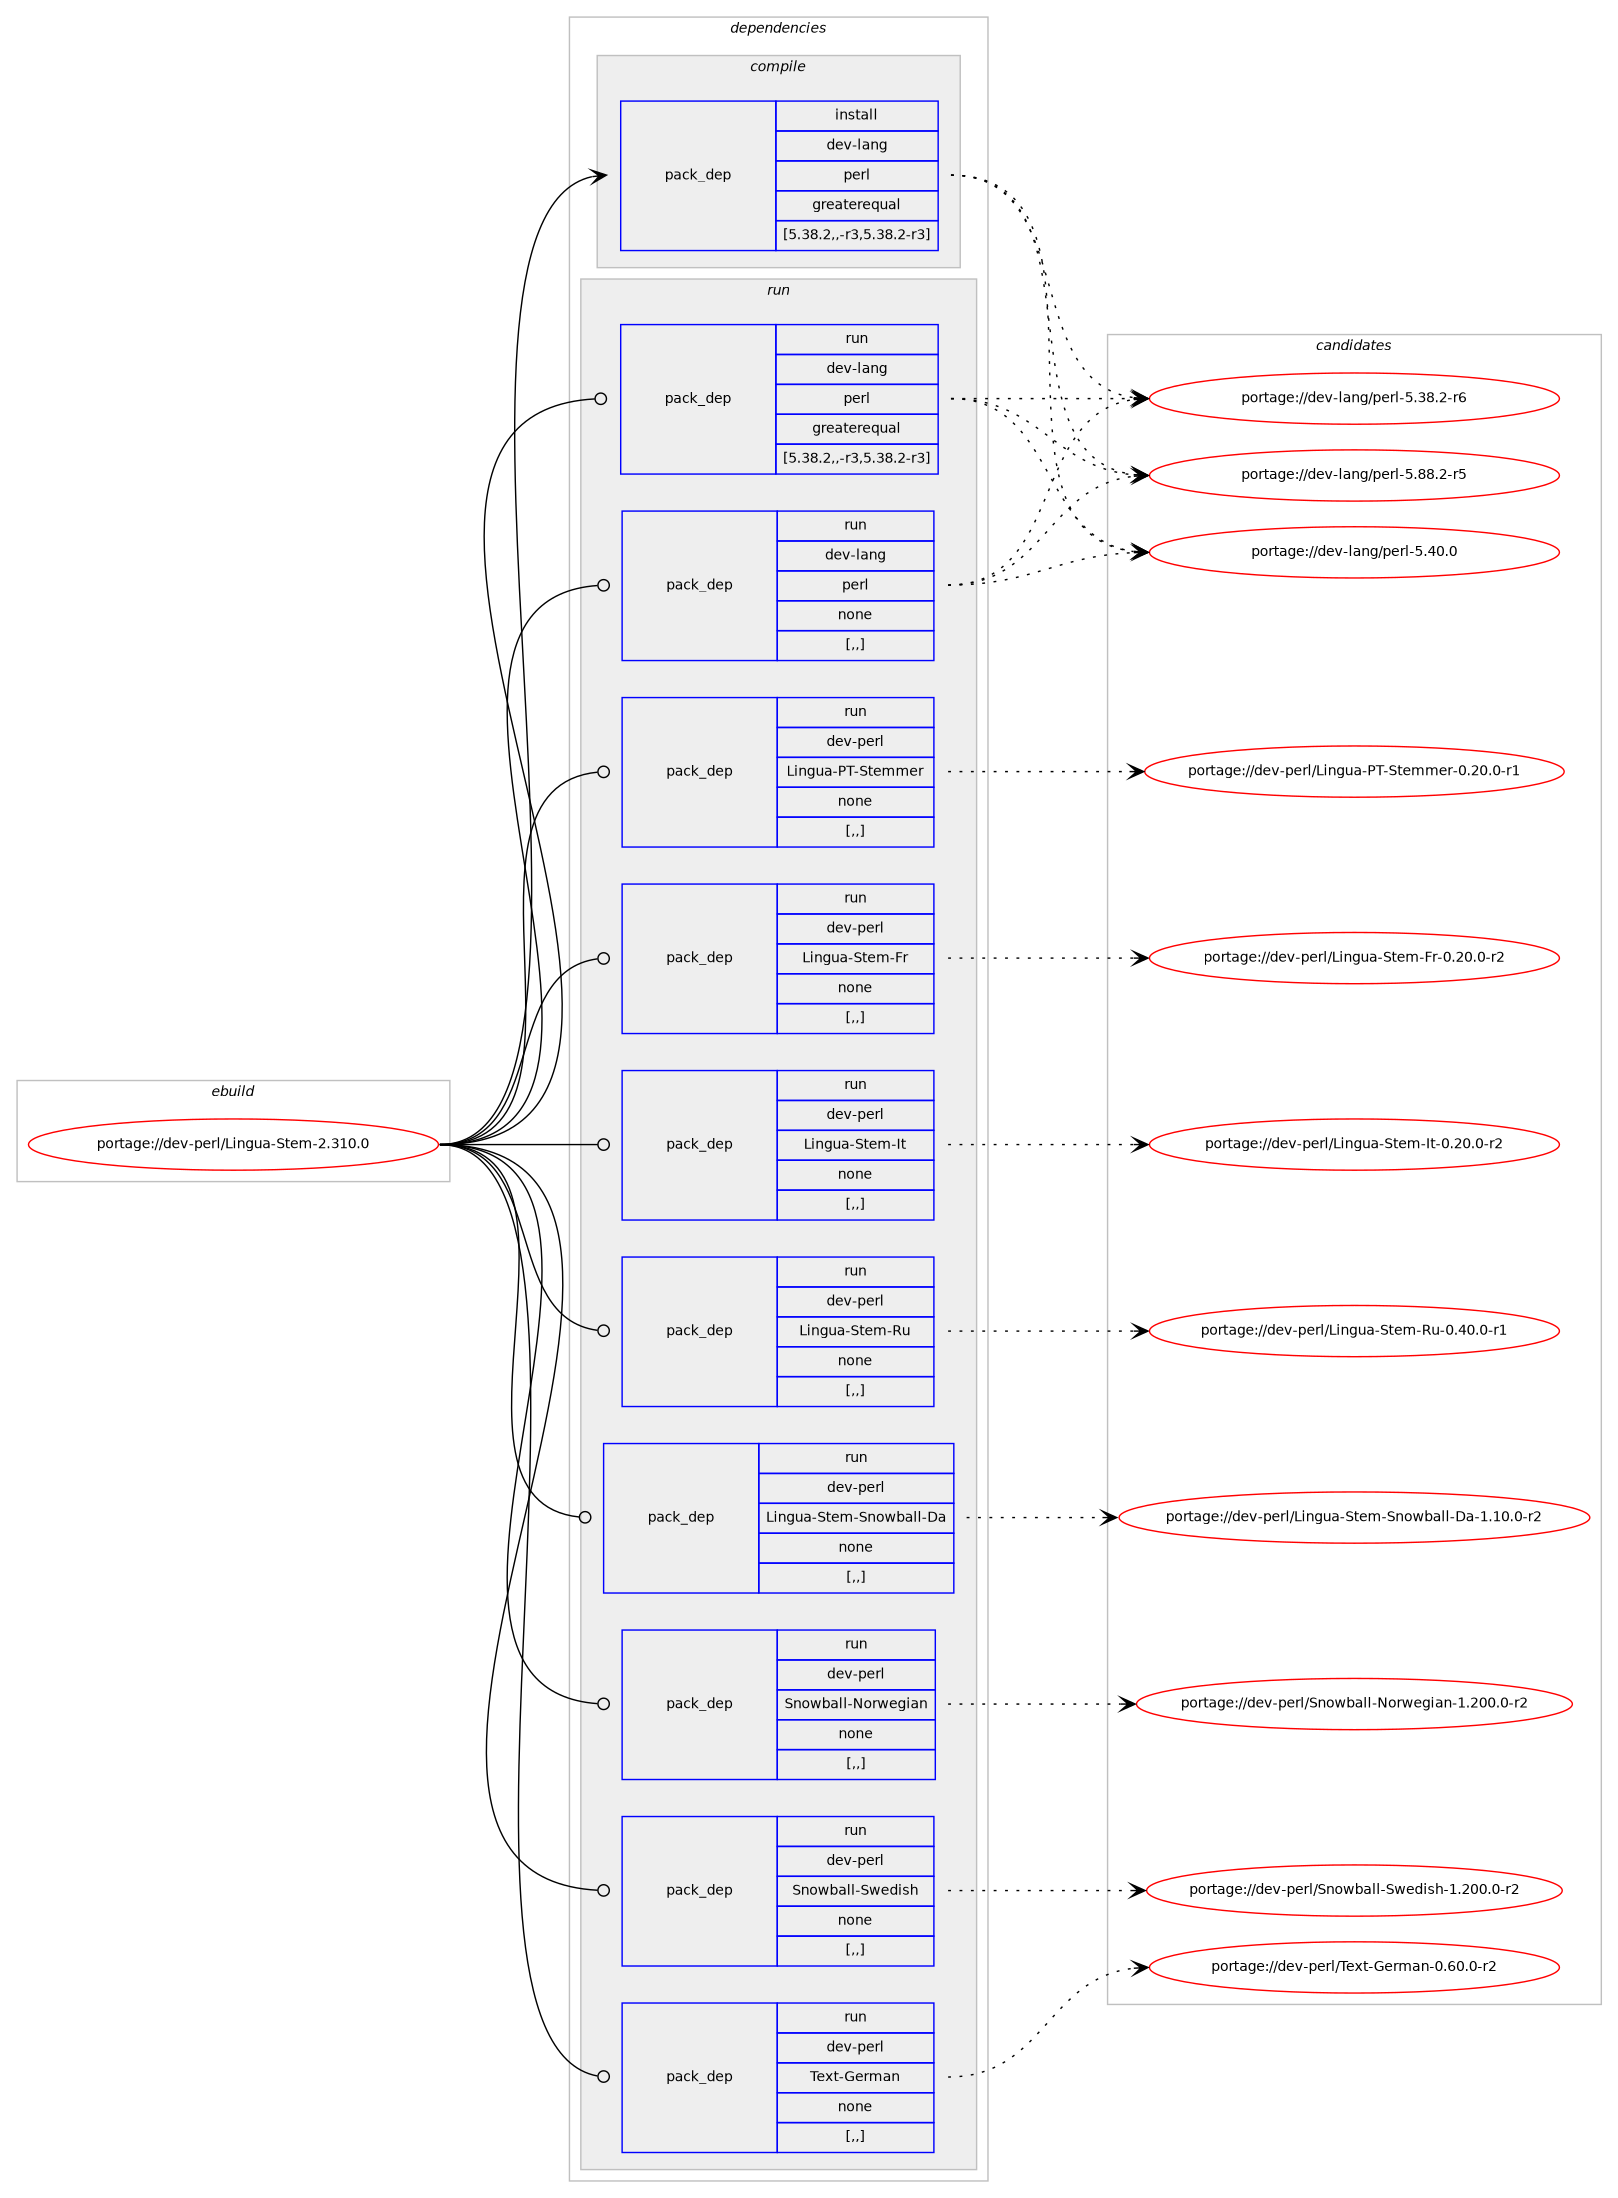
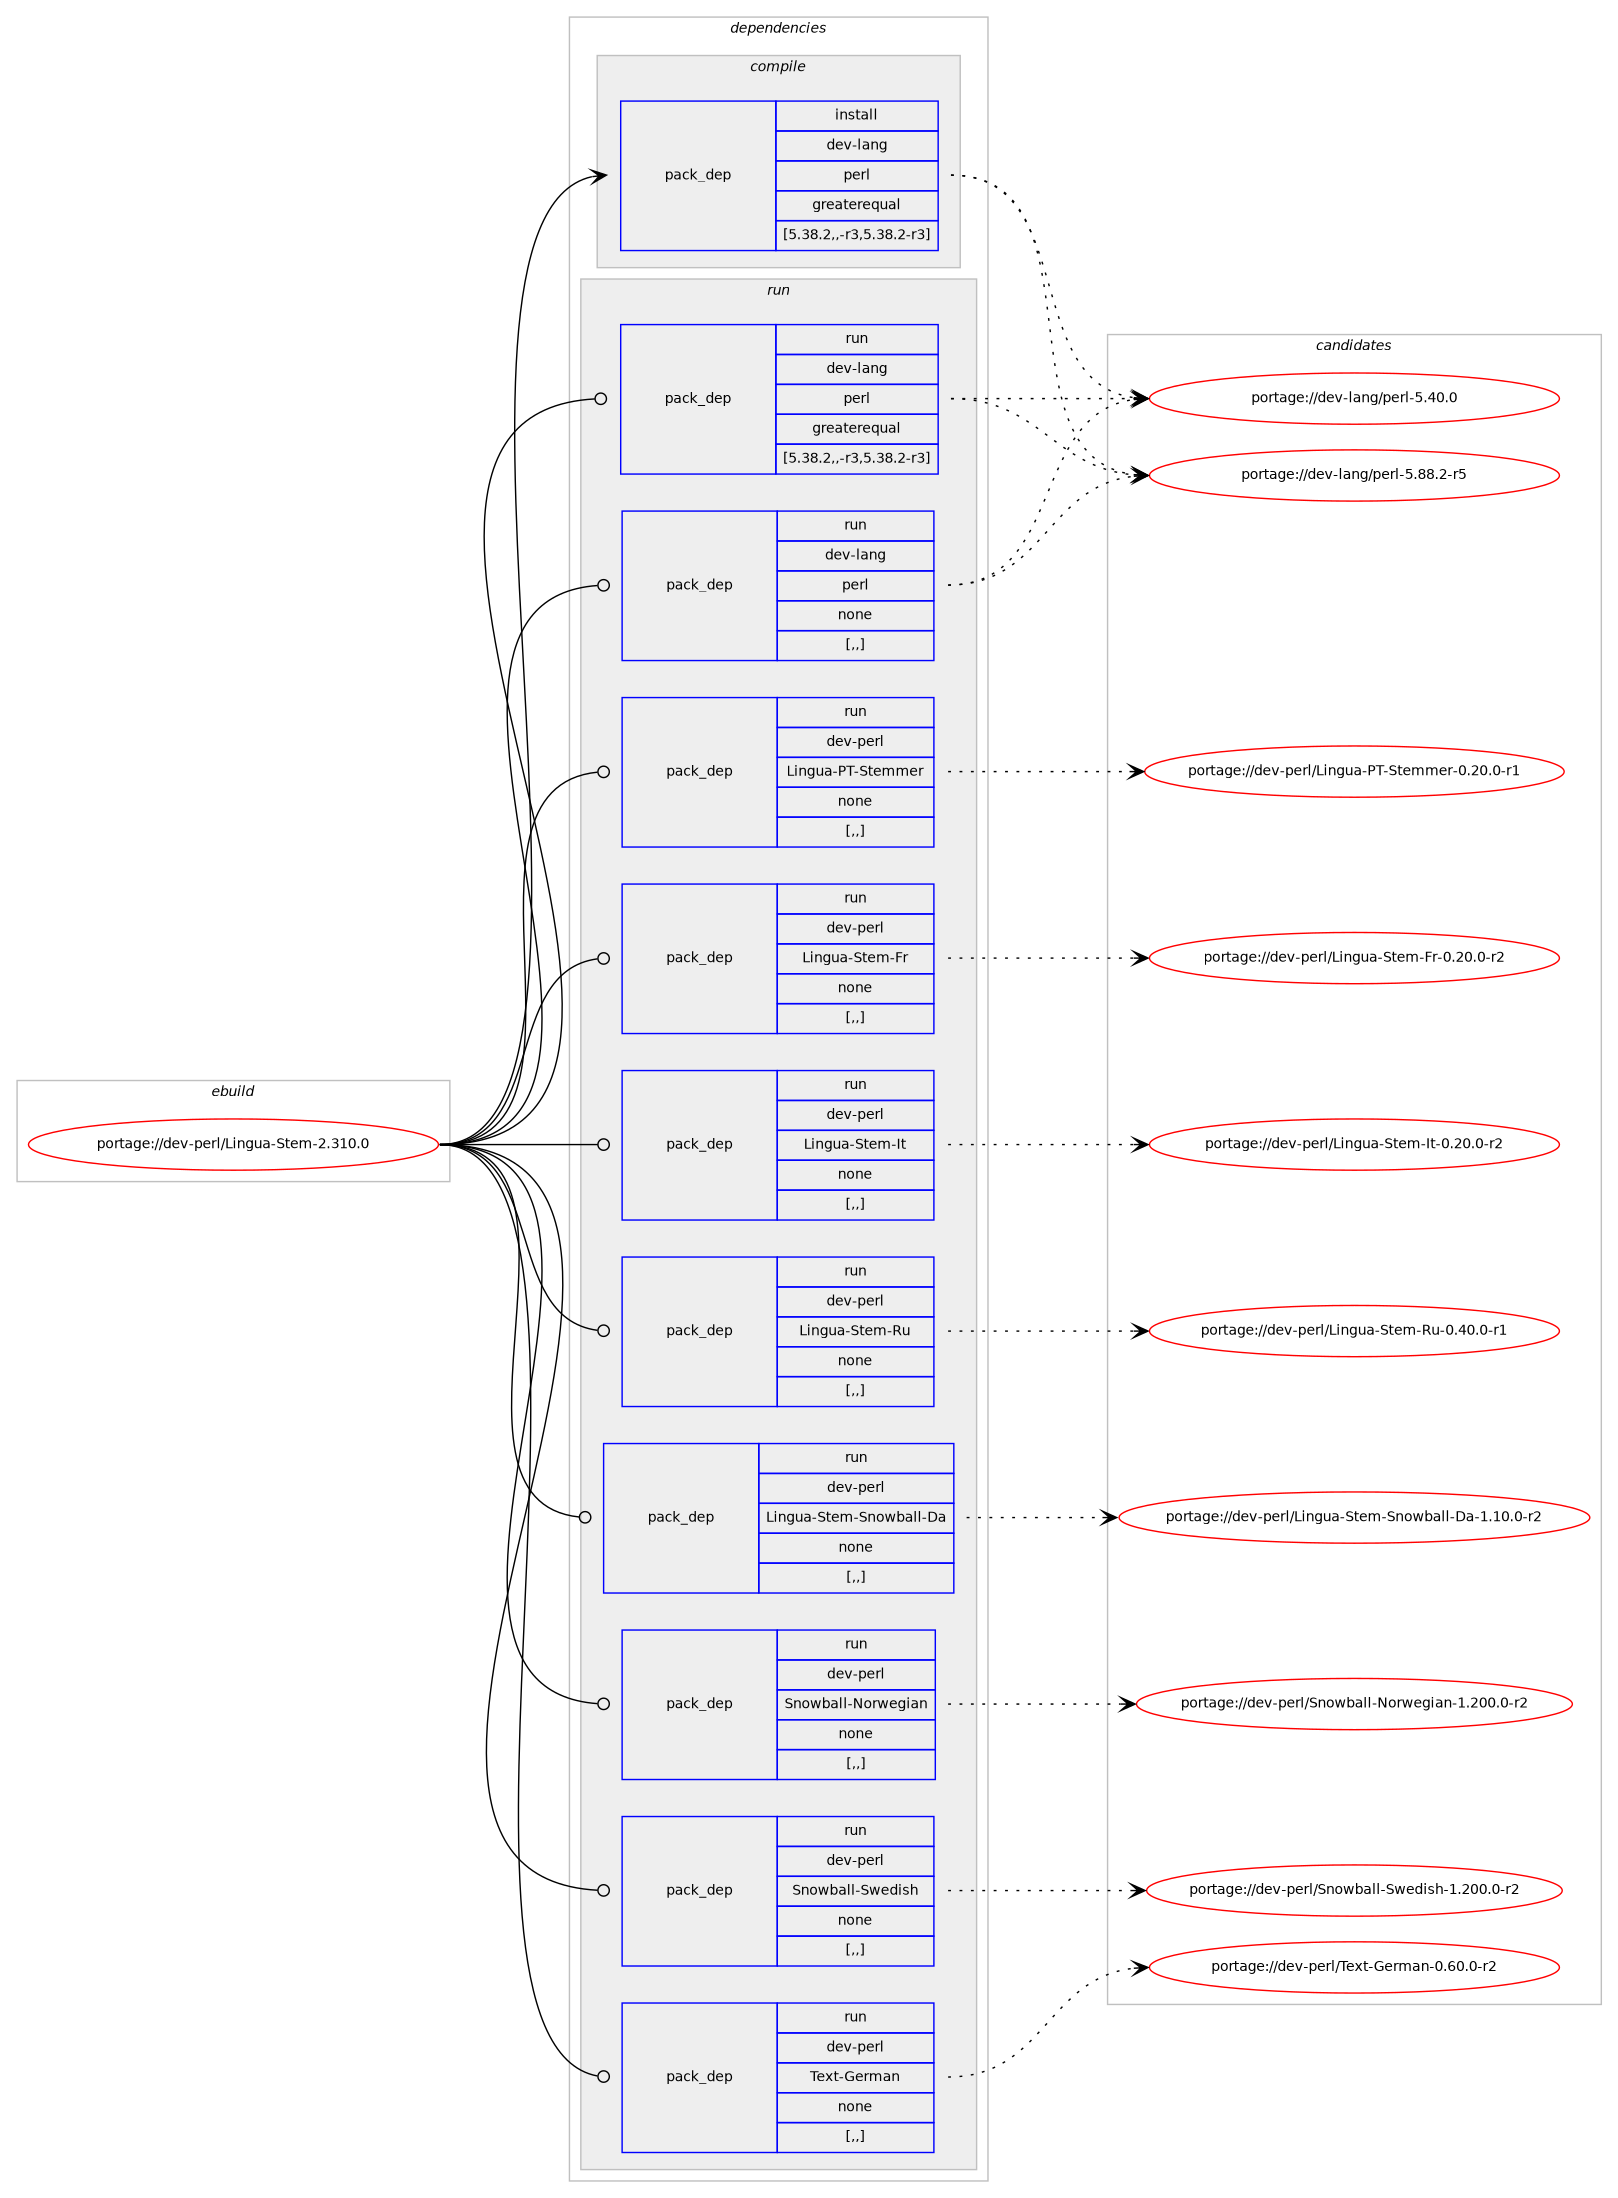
node "portage://dev-lang/perl-5.38.2-r6": removed
